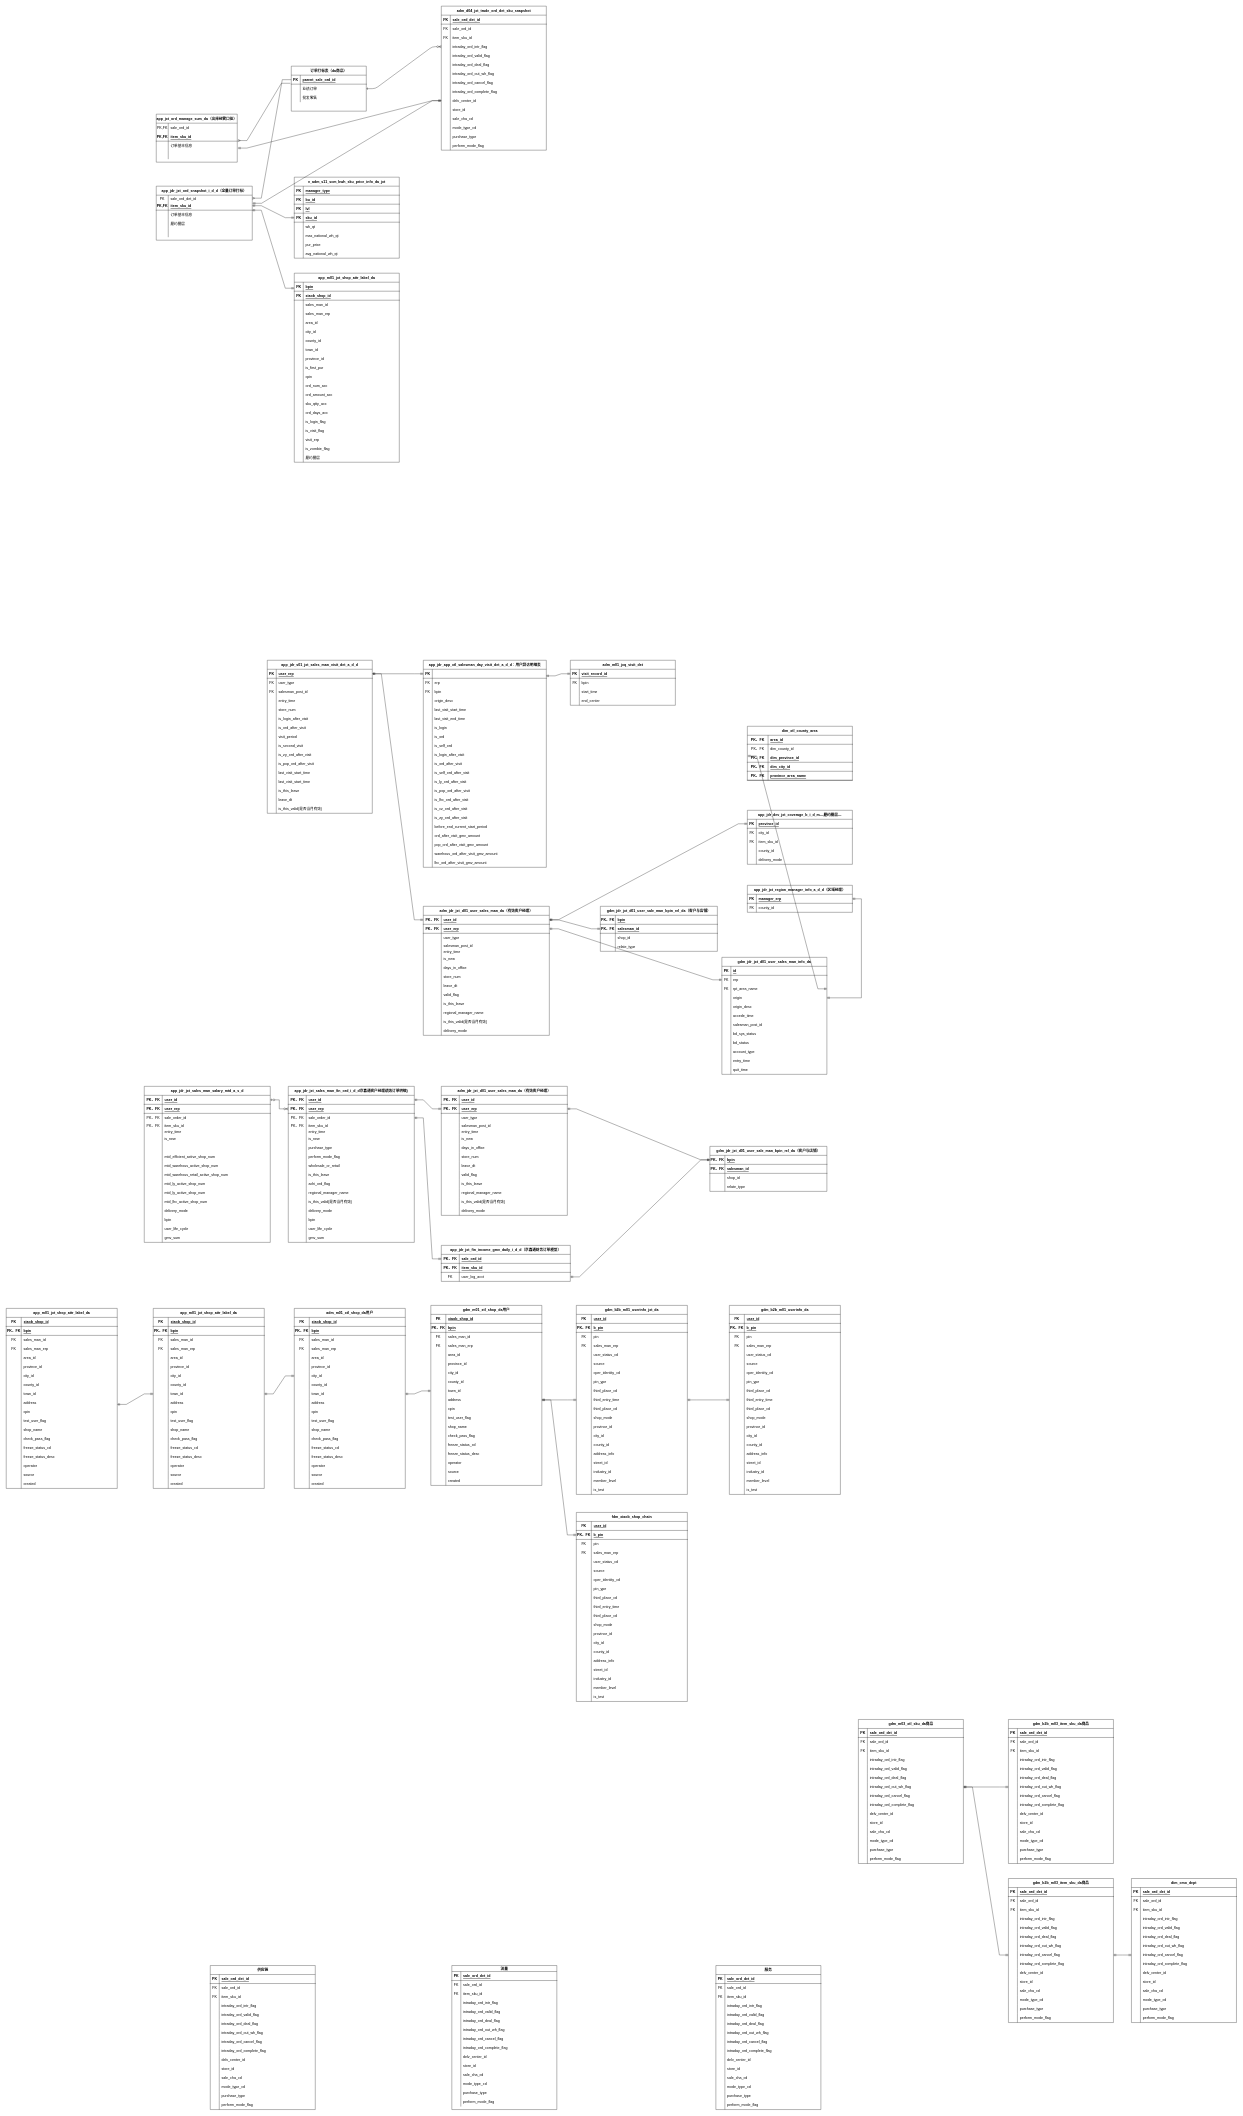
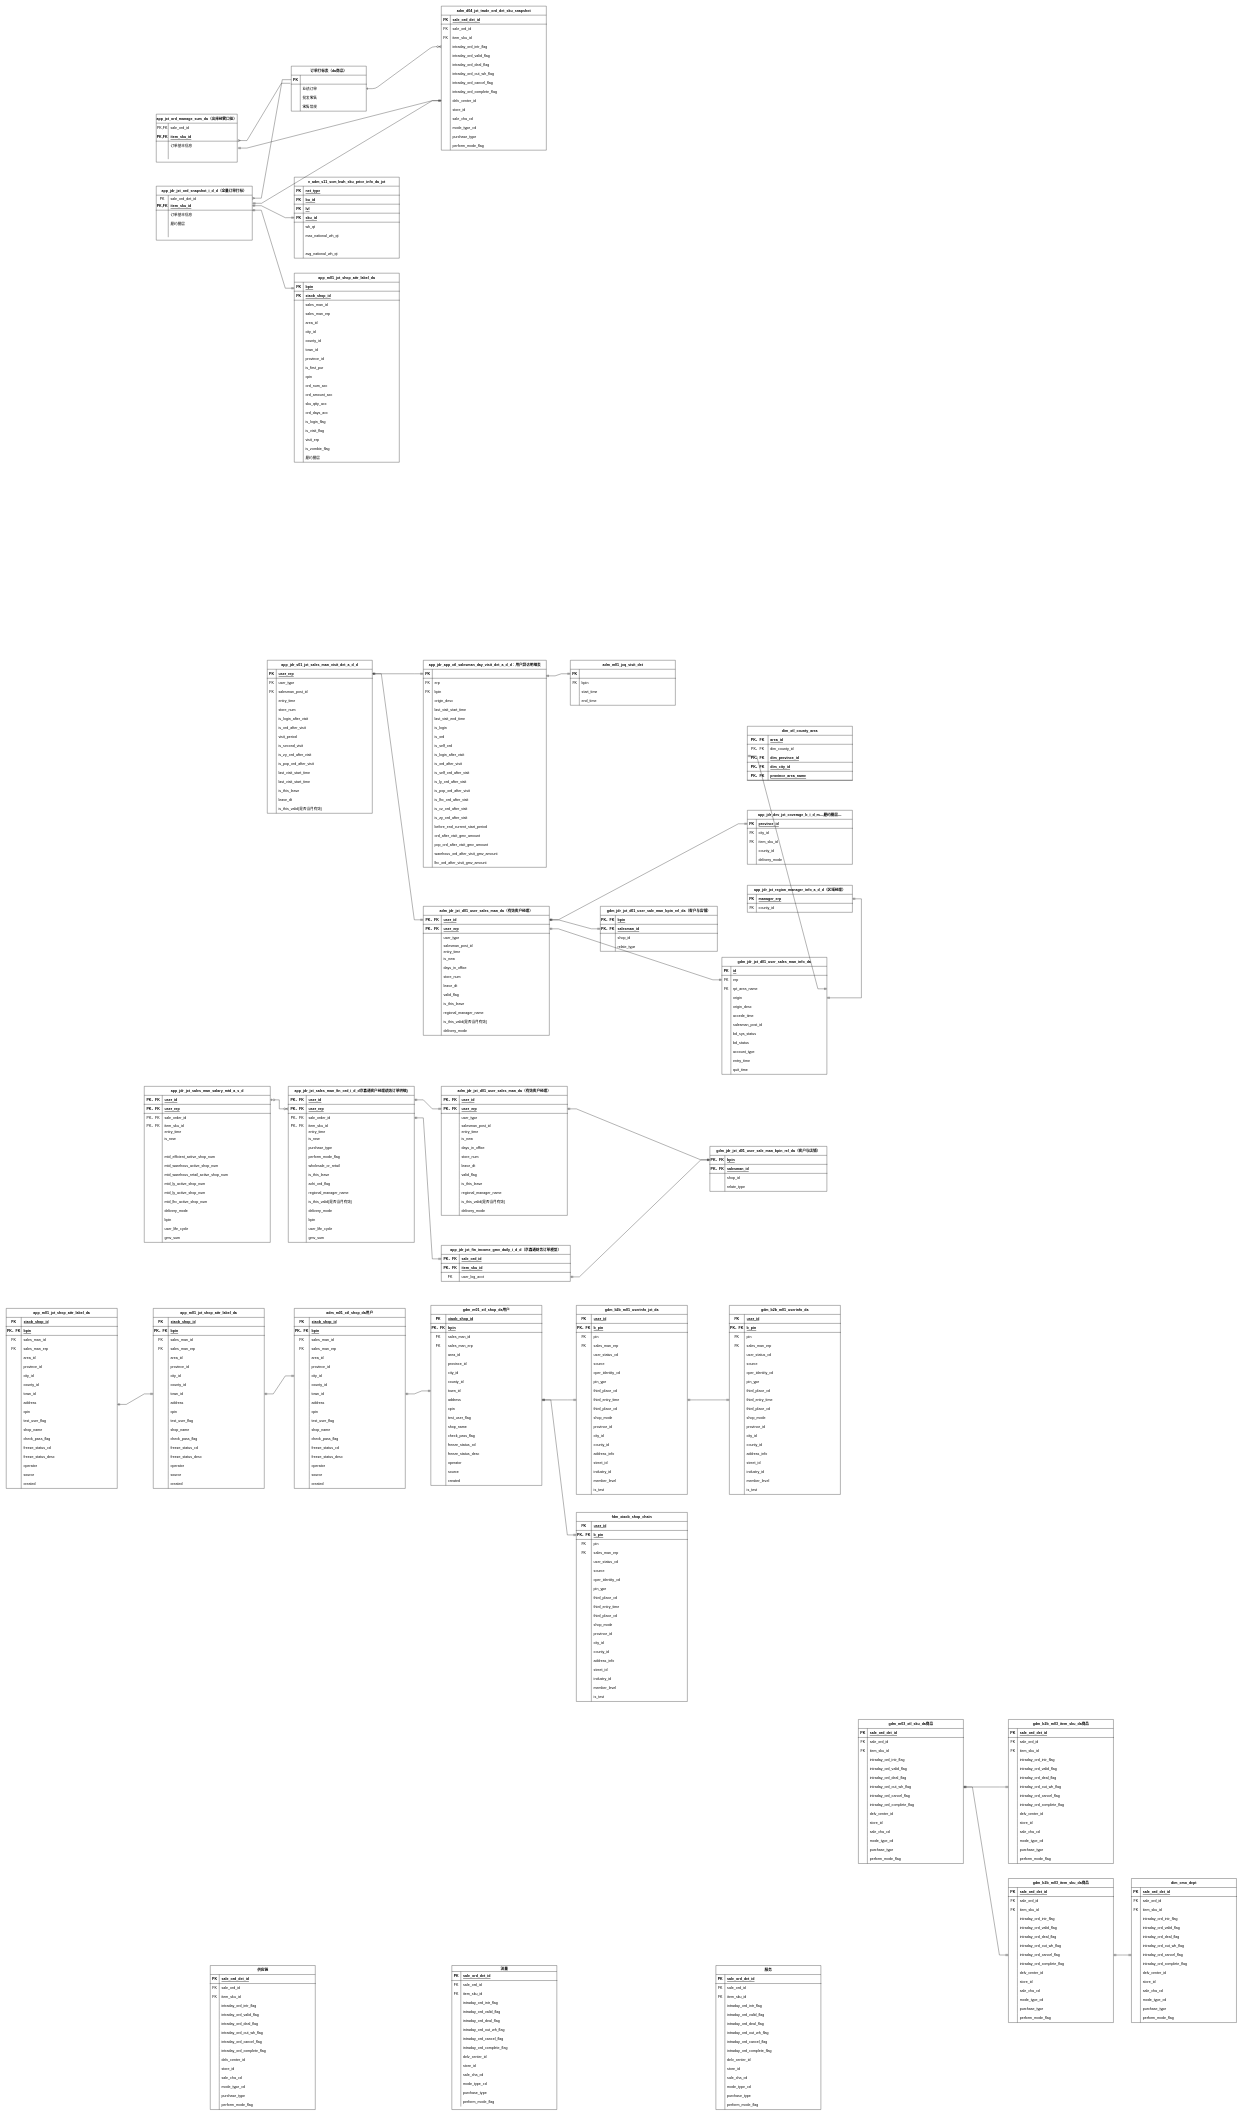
node "parent_sale_ord_id": removed
node "零售常规": added
node "manager_type": label "manager_type" -> "net_type"
node "pur_price": removed
node "visit_record_id": removed
node "end_center": label "end_center" -> "end_time"
